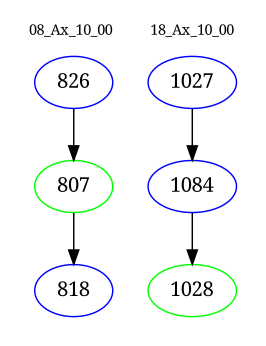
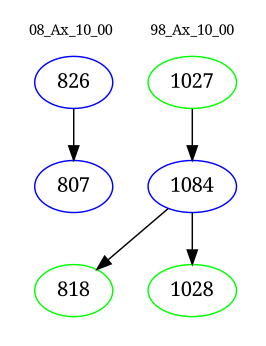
cluster "18_Ax_10_00": label "18_Ax_10_00" -> "98_Ax_10_00"
node "1027": color blue -> green
node "807": color green -> blue
edge "807" -> "818": now "1084" -> "818"
node "818": color blue -> green
